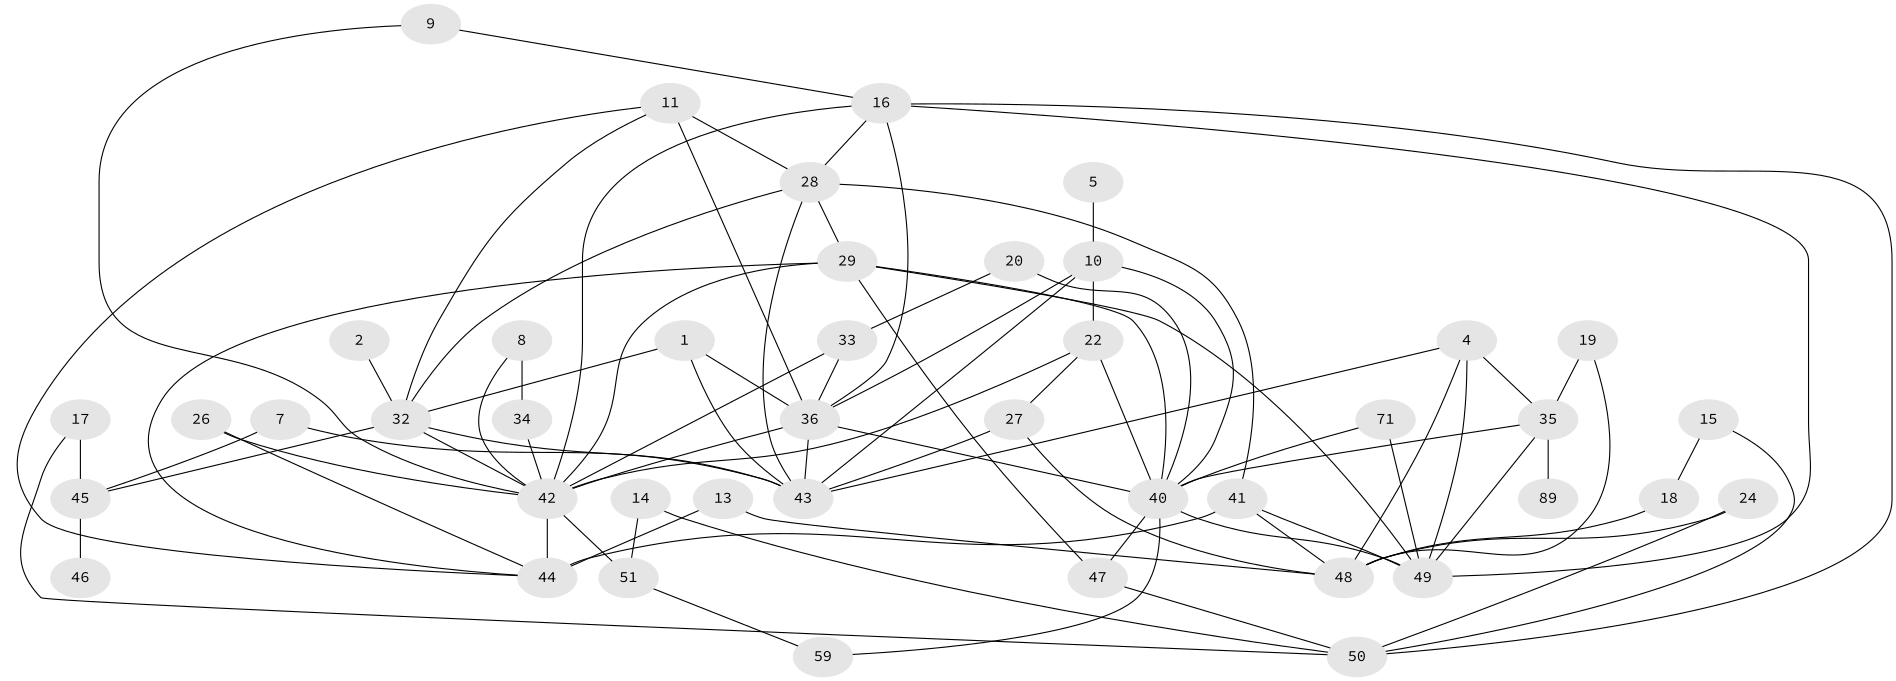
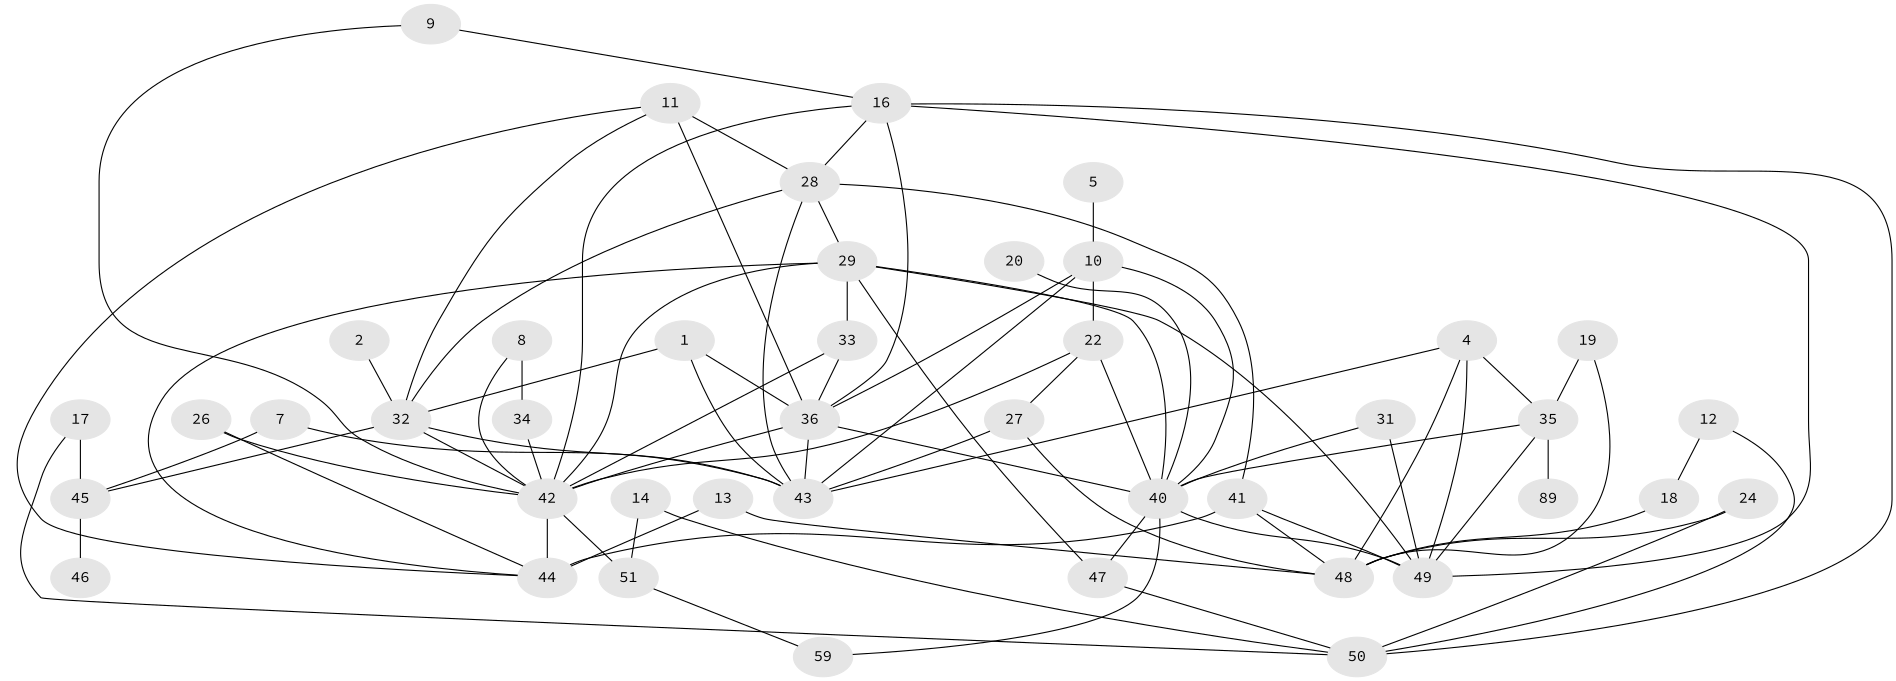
edge "20" -- "33": now "29" -- "33"
node "71": label "71" -> "31"
node "15": label "15" -> "12"
